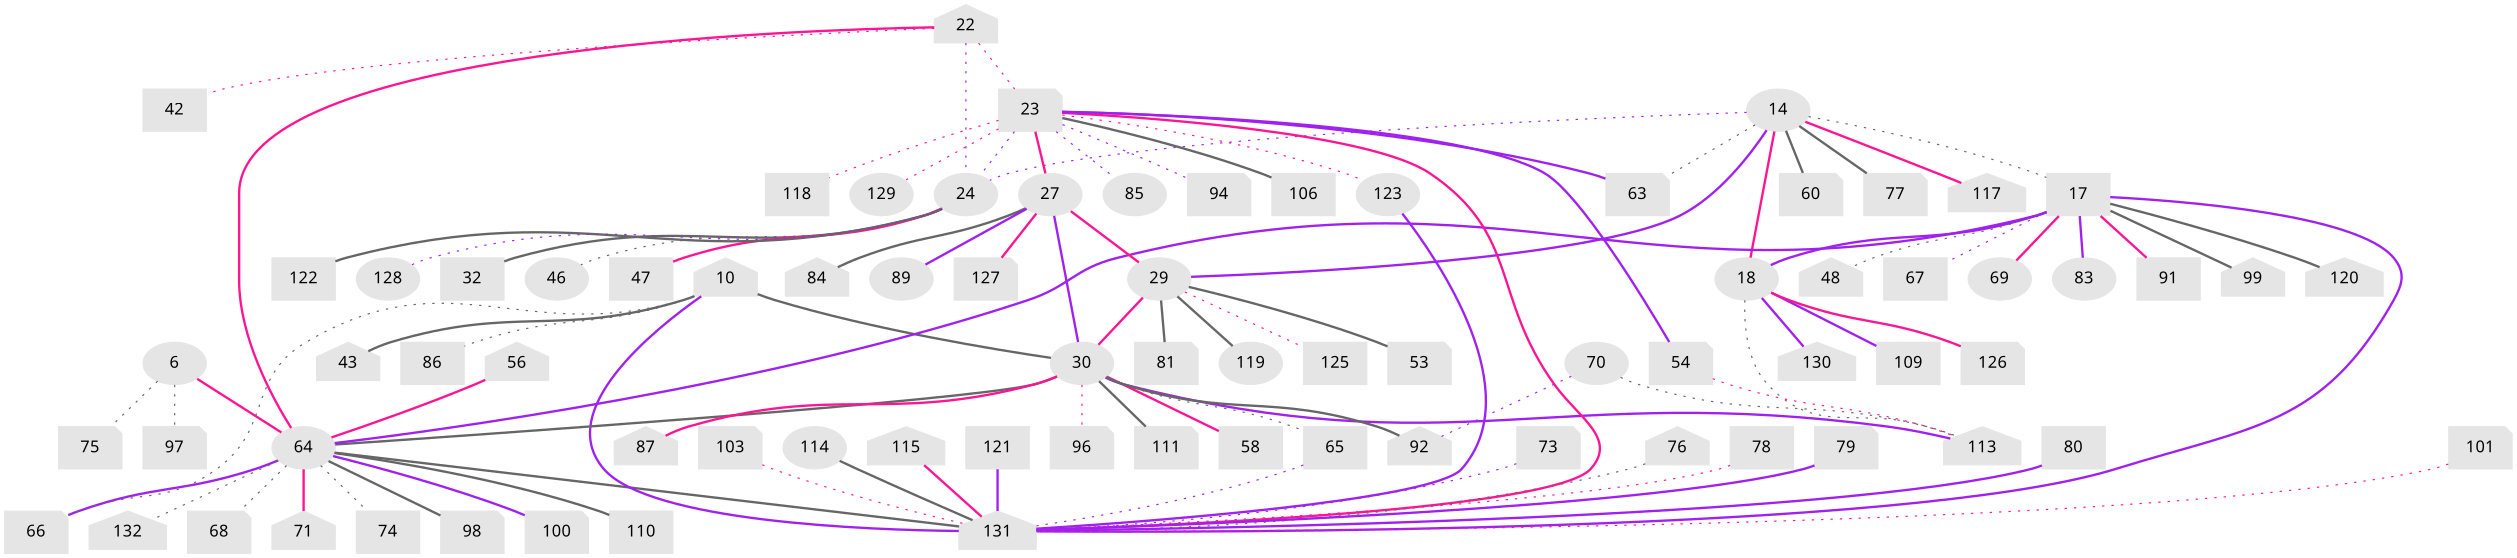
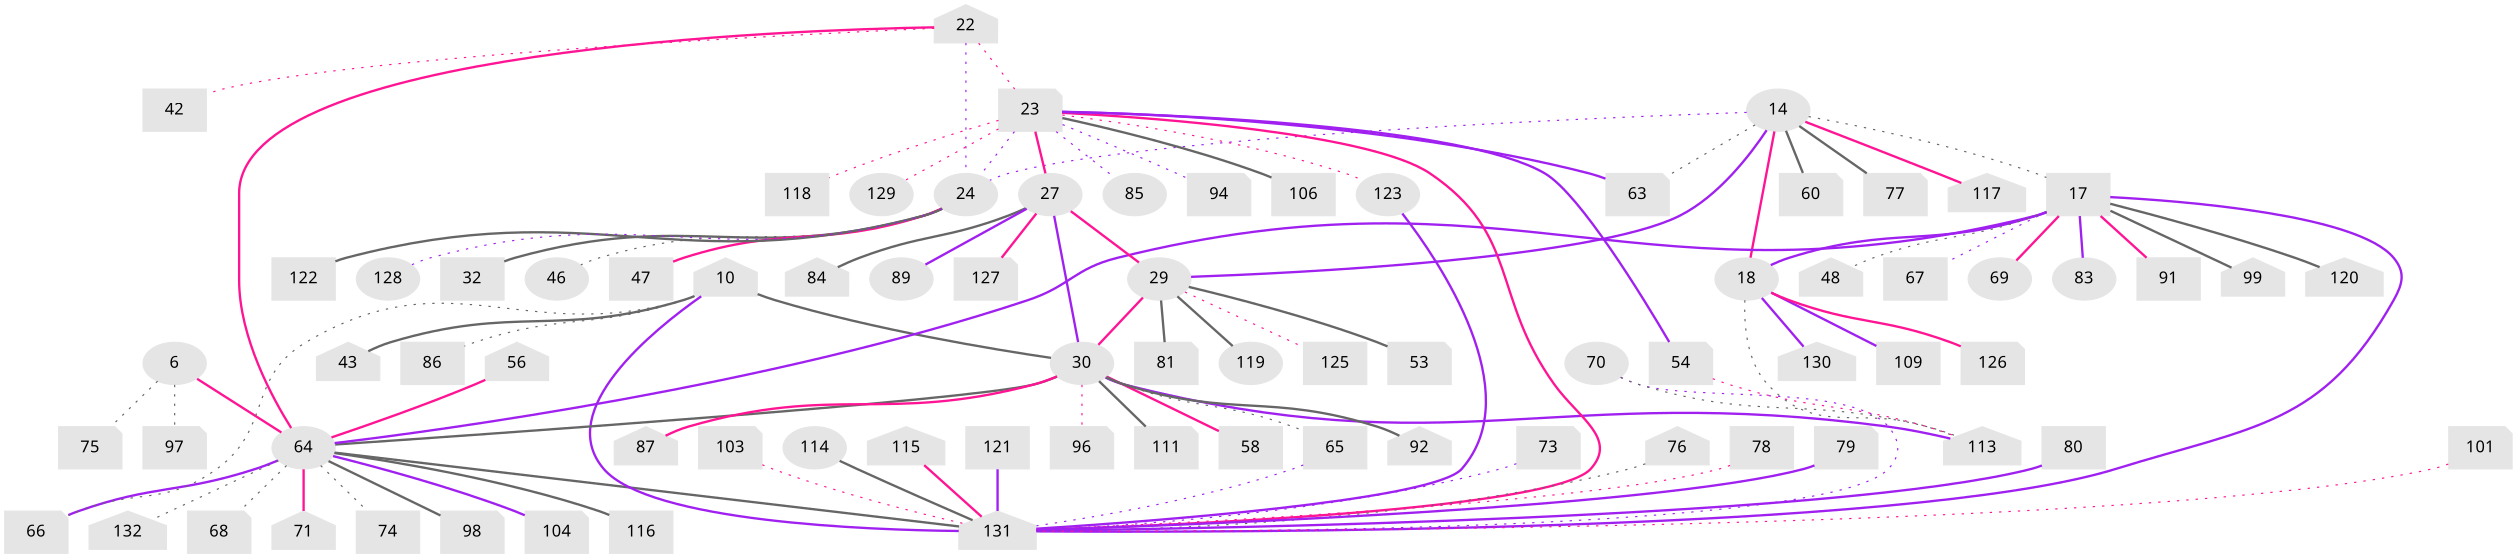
edge "70" -- "92": now "70" -- "131"
node "100": label "100" -> "104"
node "110": label "110" -> "116"
